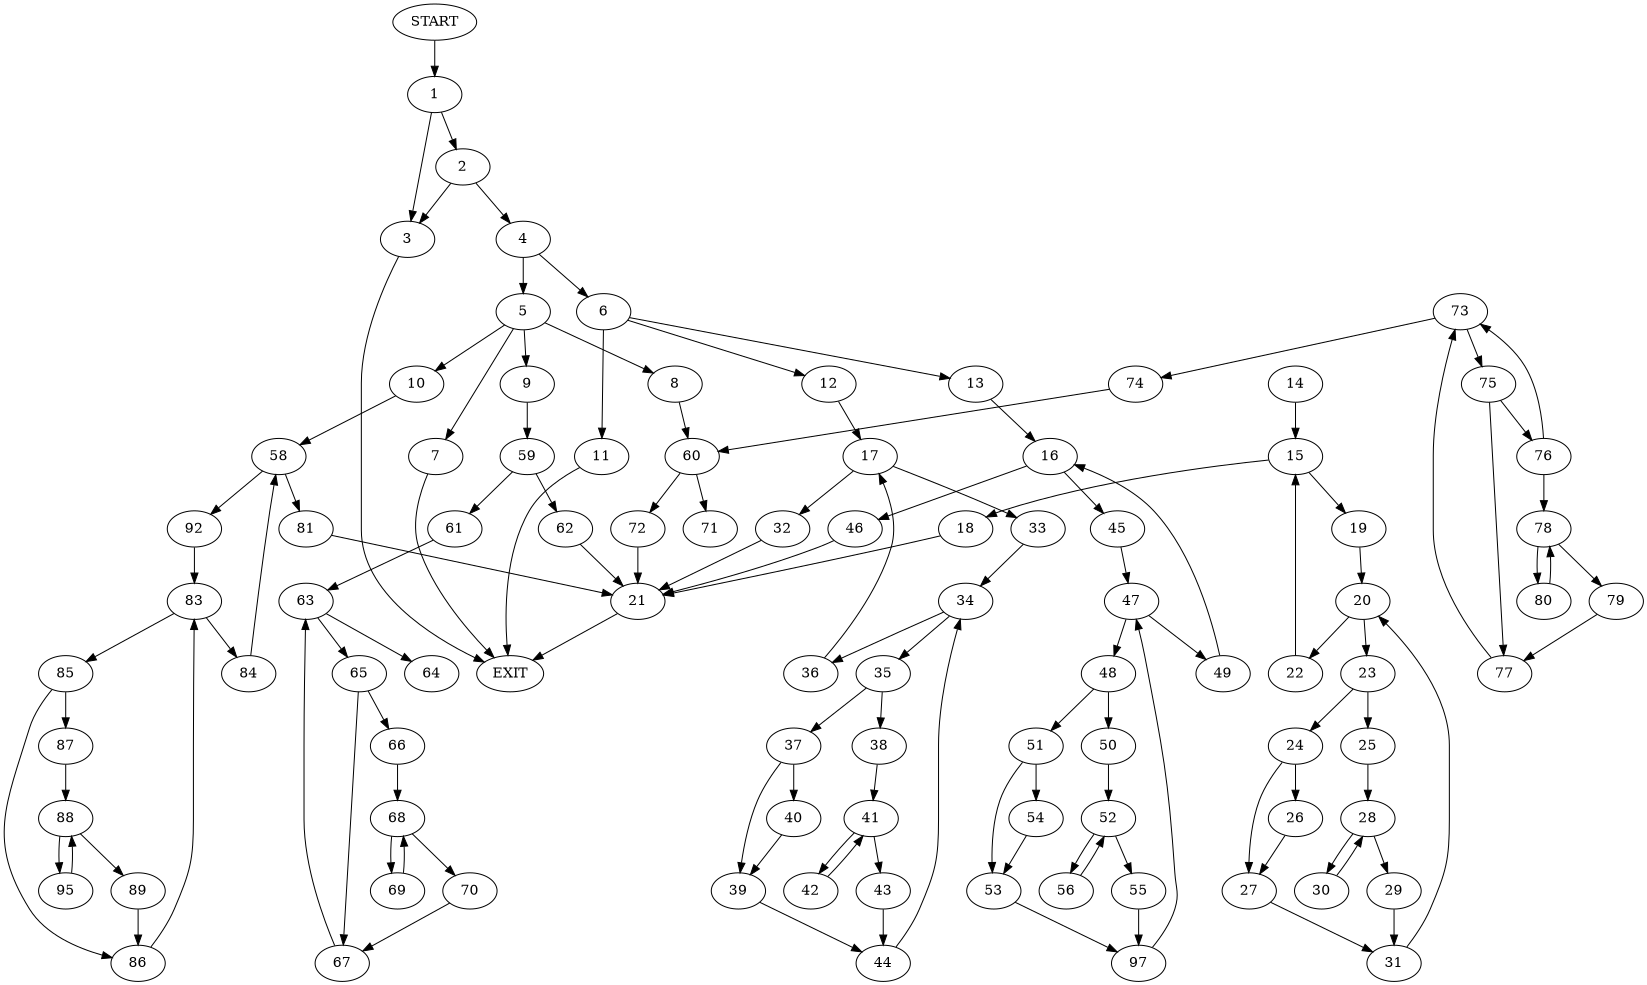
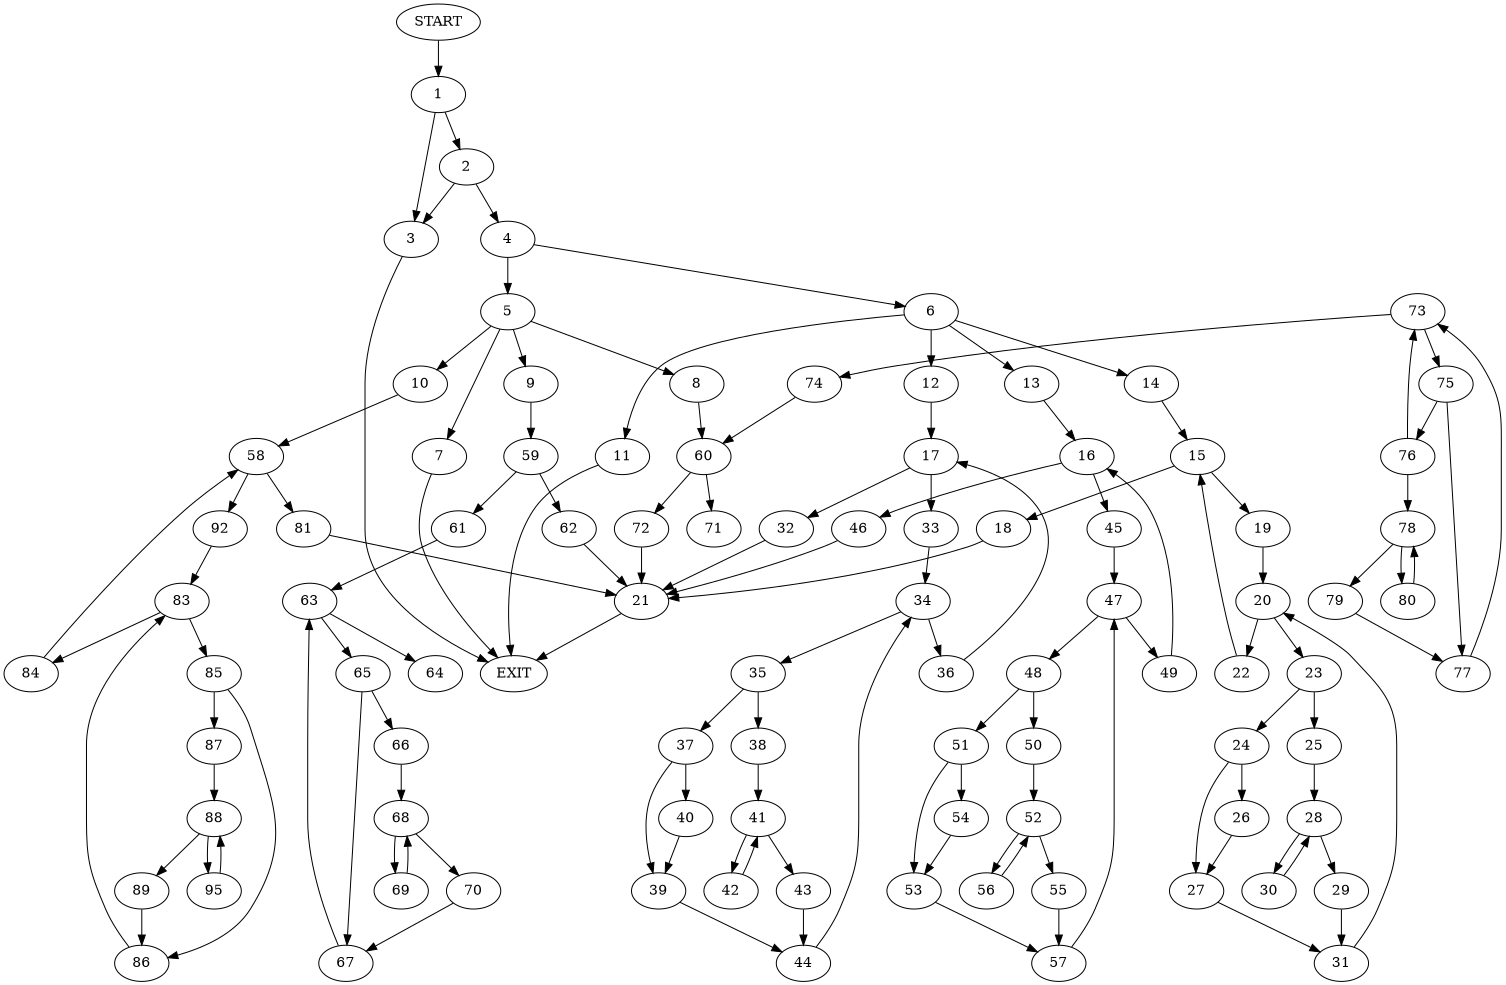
edge "6" -> "14": added
node "97": label "97" -> "57"
